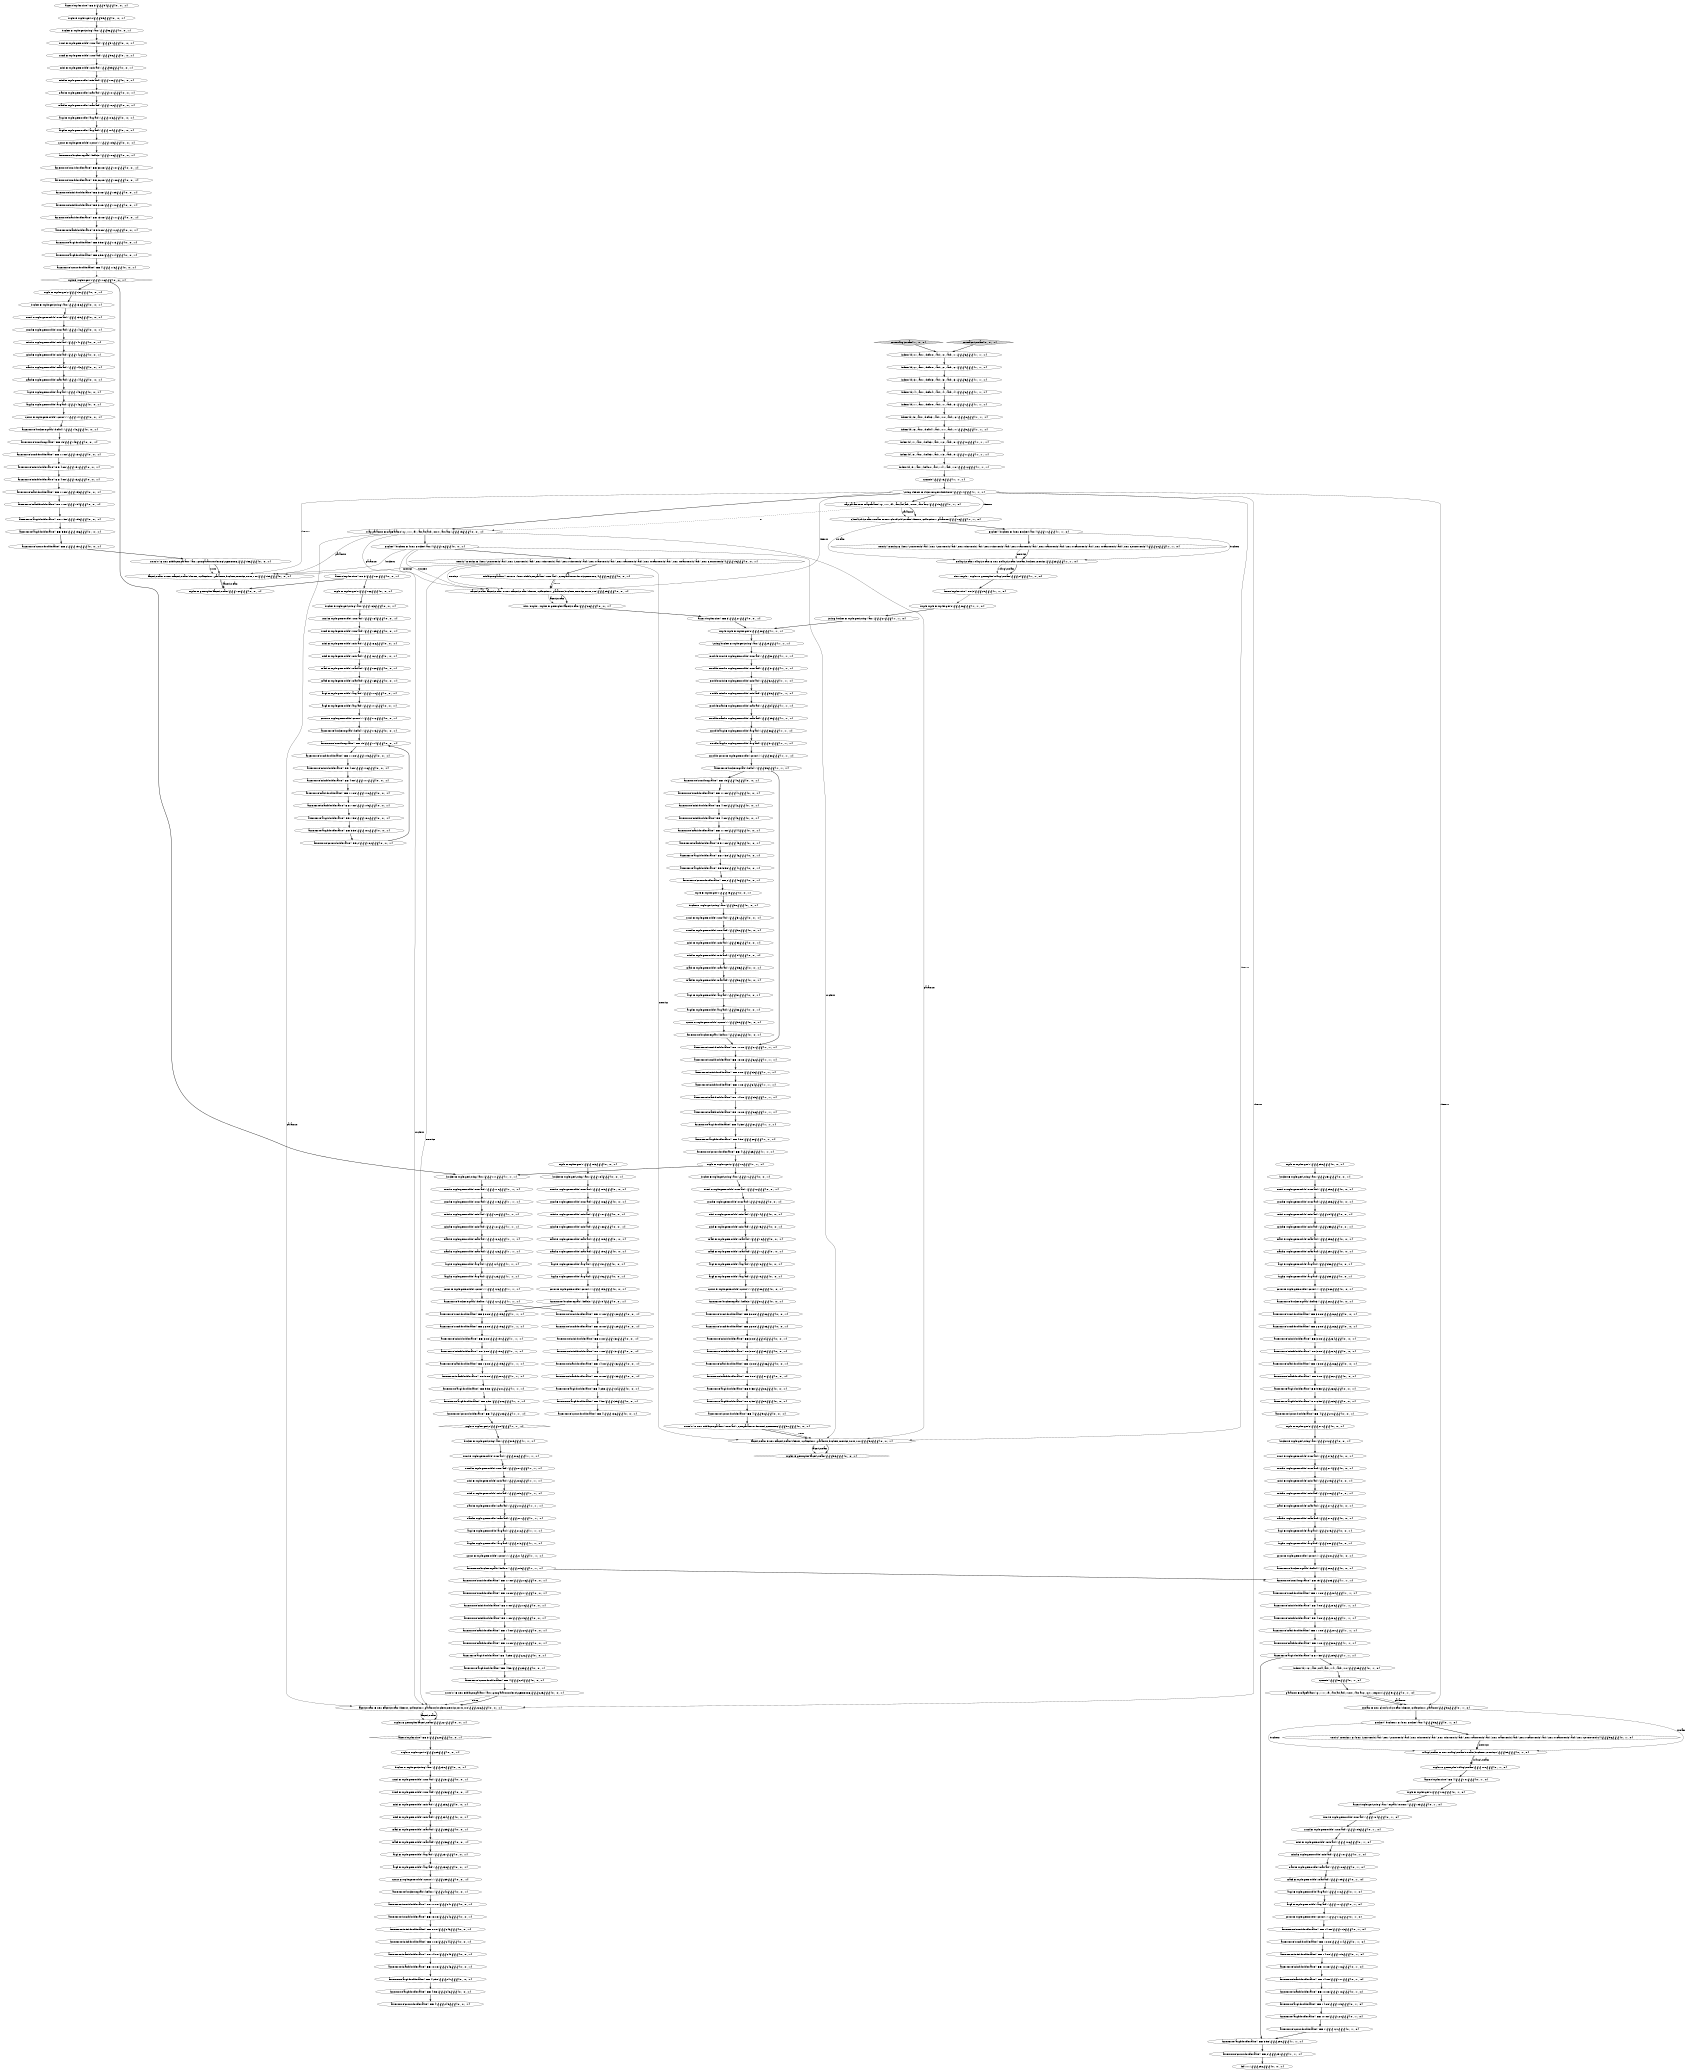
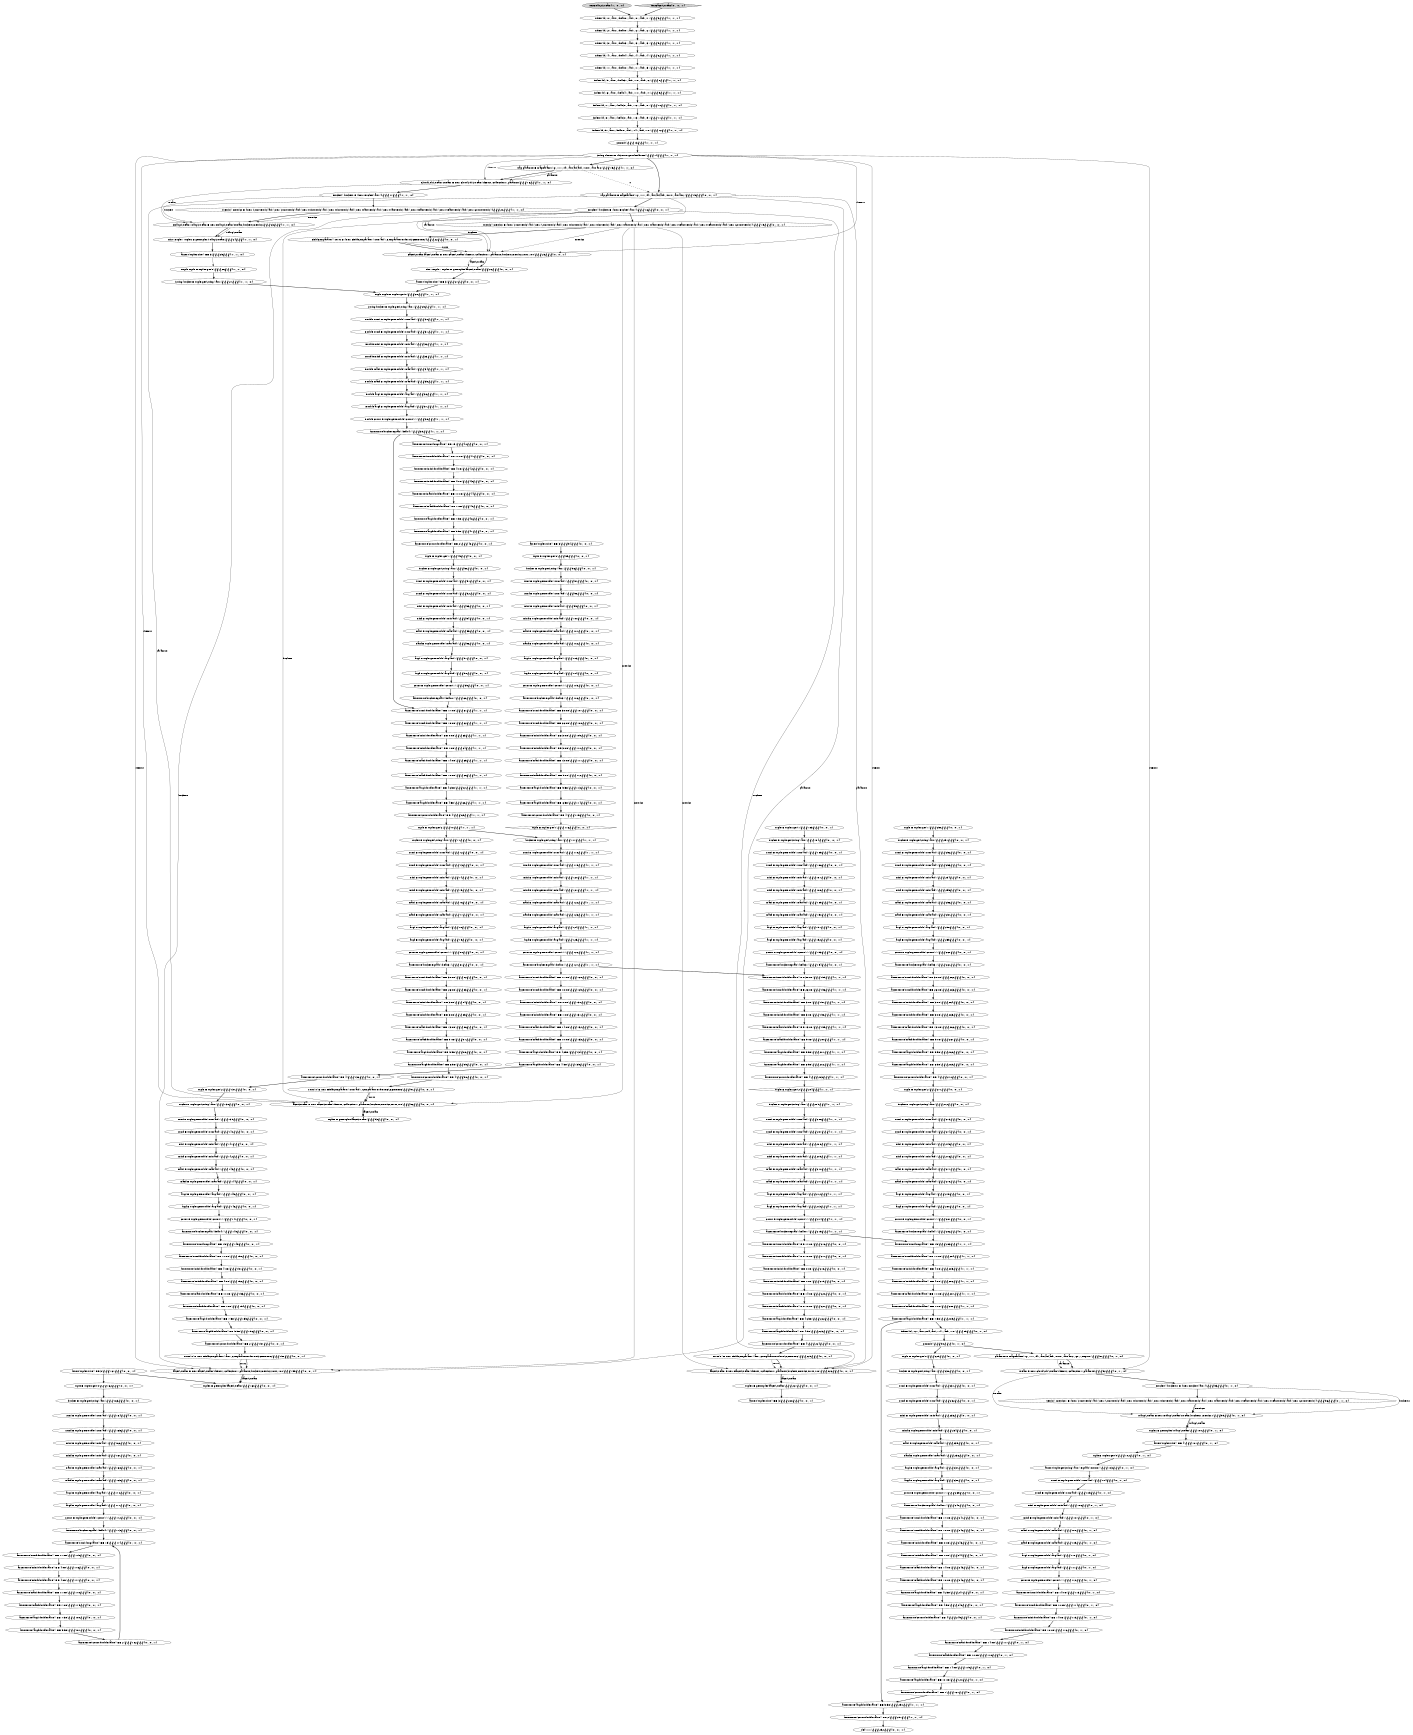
edge "tuple = tuples.get(1)@@@116@@@['0', '0', '1']" -> "tuple = tuples.get(2)@@@137@@@['0', '0', '1']": now "assertTrue(count.doubleValue() == 4)@@@136@@@['0', '0', '1']" -> "tuple = tuples.get(2)@@@137@@@['0', '0', '1']"
node "testRollupStream['1', '0', '0']": shape diamond -> ellipse
node "tuples = getTuples(facetStream)@@@93@@@['0', '0', '1']": shape diamond -> ellipse
node "assert(tuples.size() == 3)@@@228@@@['0', '0', '1']": shape diamond -> ellipse
edge "assert(tuples.size() == 3)@@@228@@@['0', '0', '1']" -> "tuple = tuples.get(0)@@@229@@@['0', '0', '1']": now "commit()@@@90@@@['0', '1', '0']" -> "tuple = tuples.get(0)@@@229@@@['0', '0', '1']"
